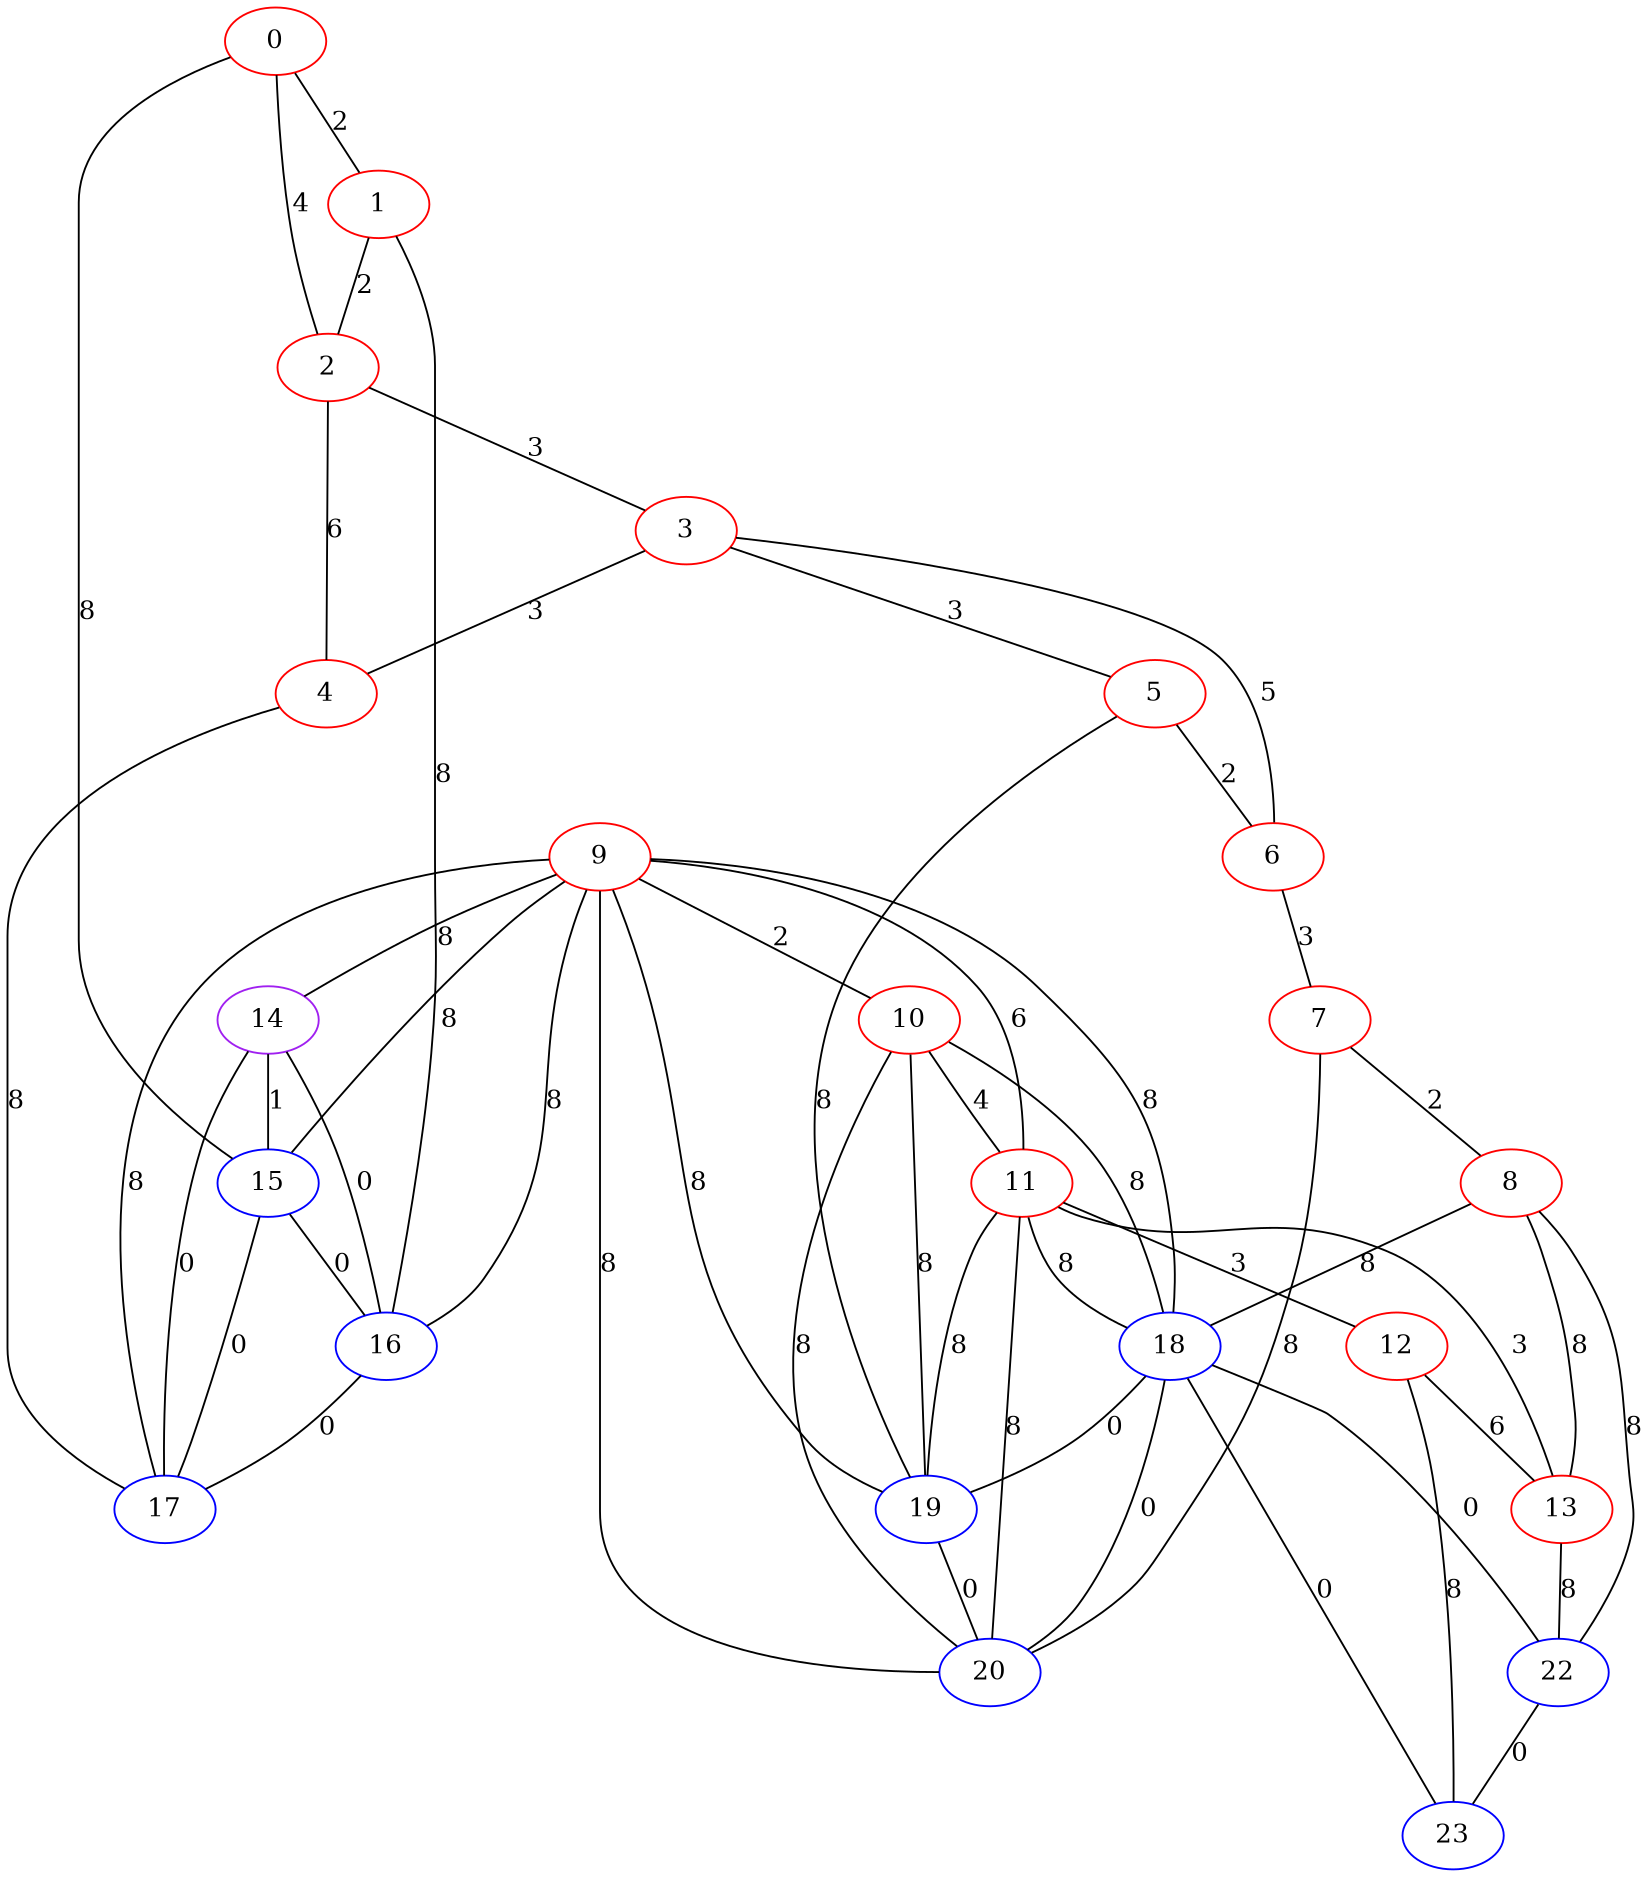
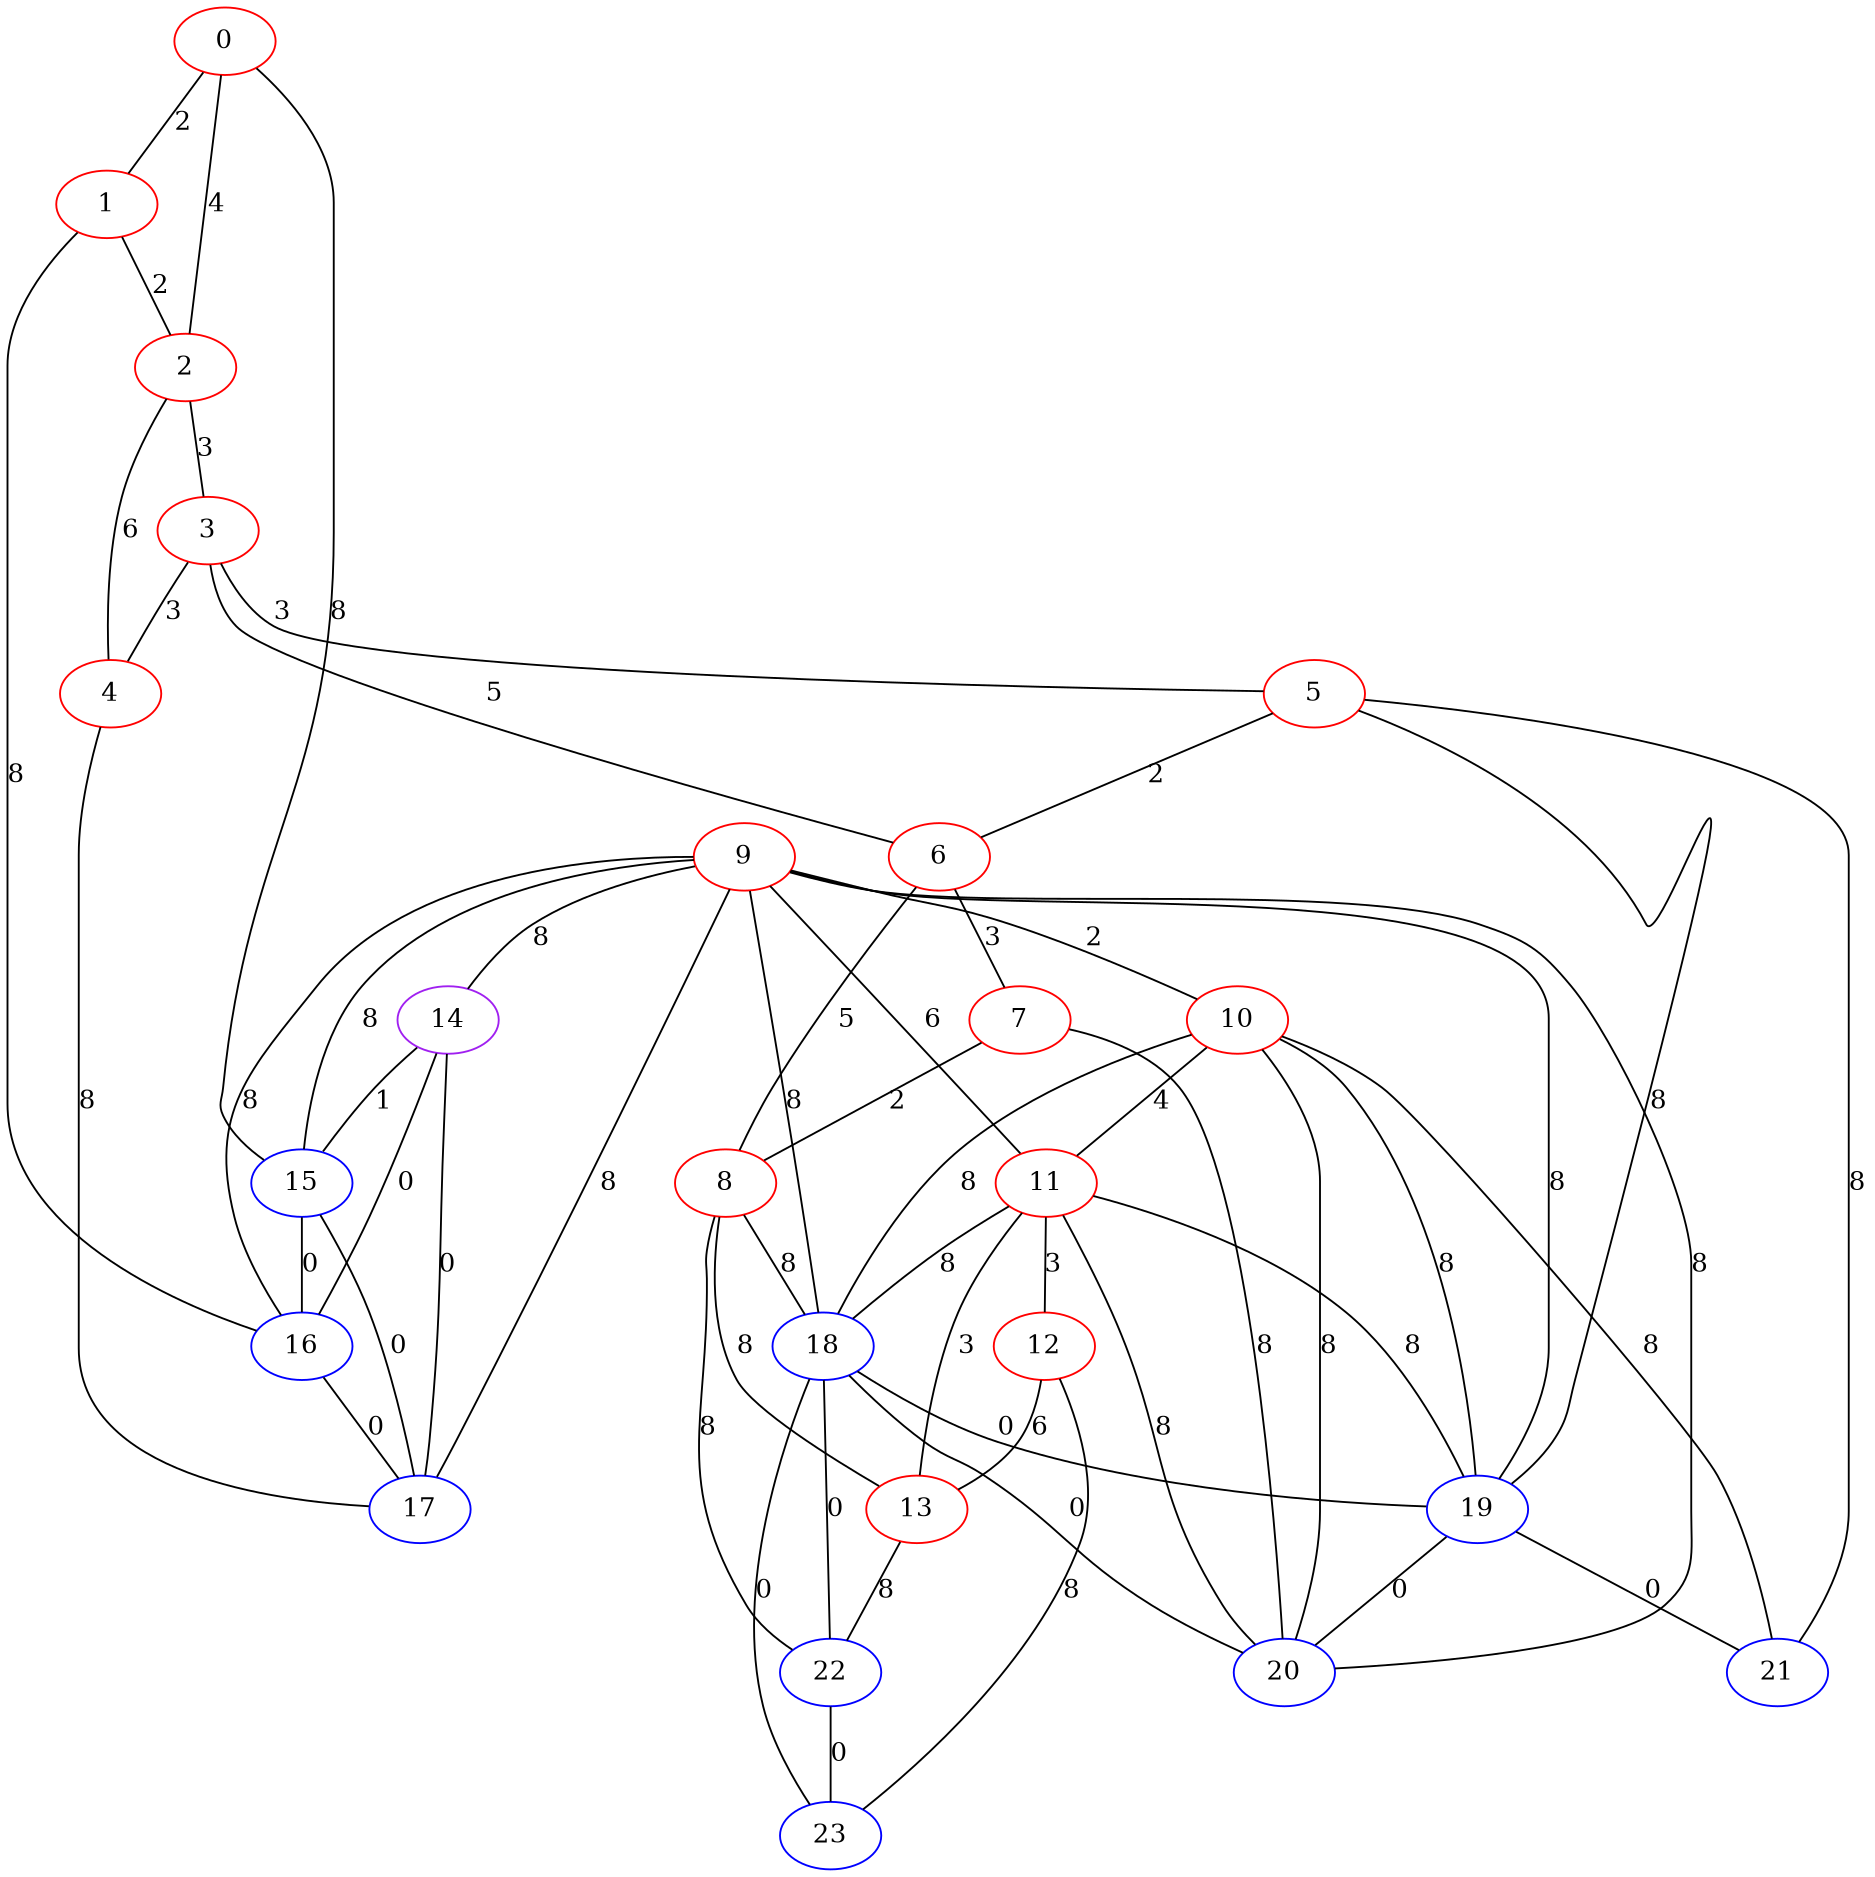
edge "6" -- "8": added, label "5"
node "21": added
